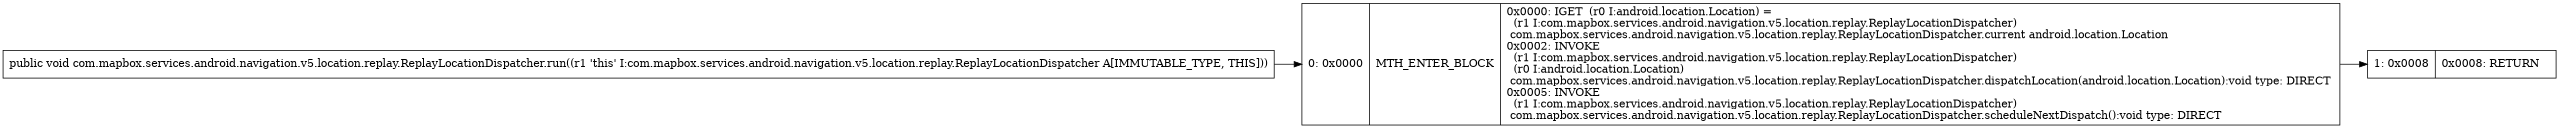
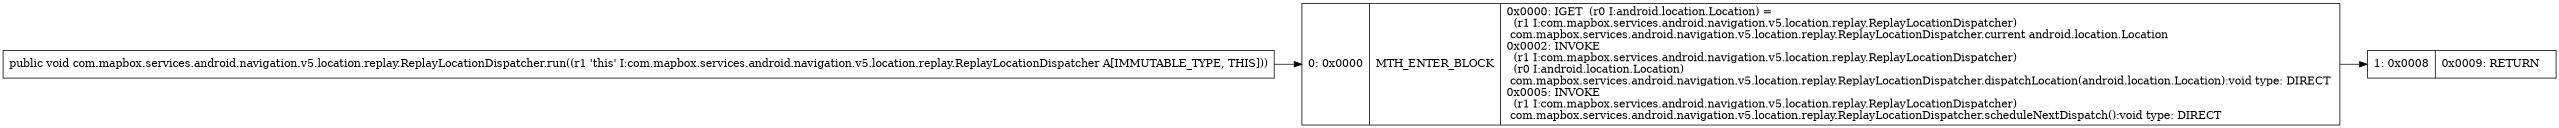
node "1: 0x0008": text "0x0008: RETURN" -> "0x0009: RETURN"
